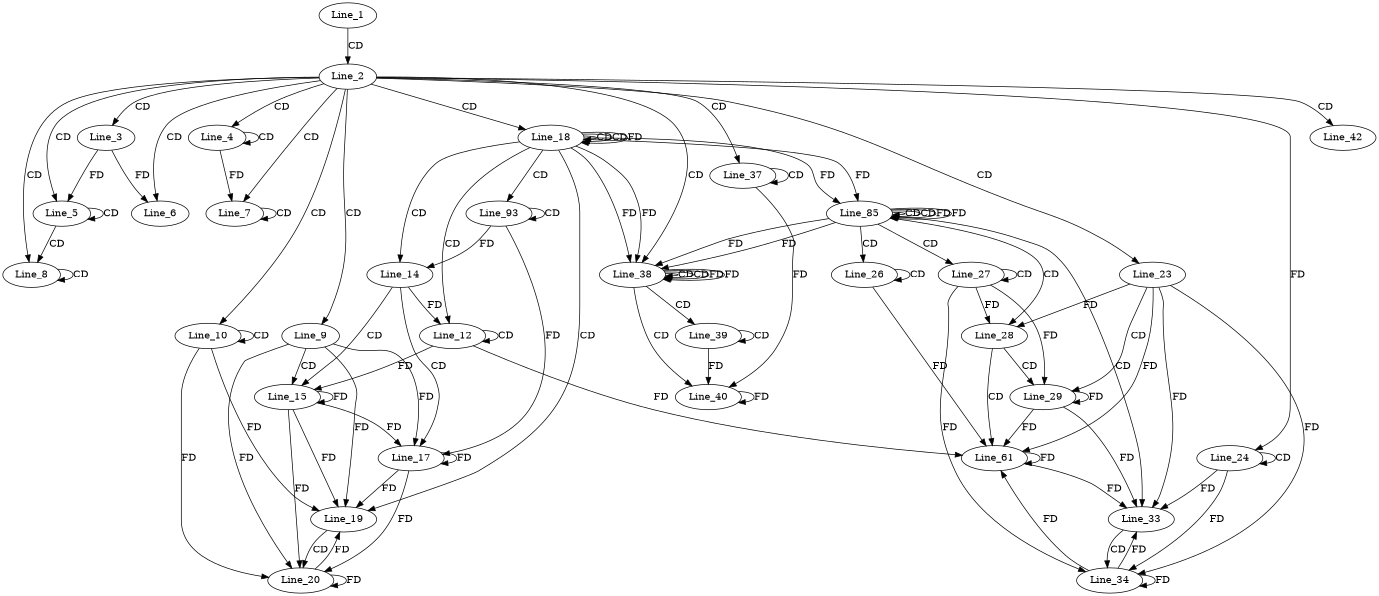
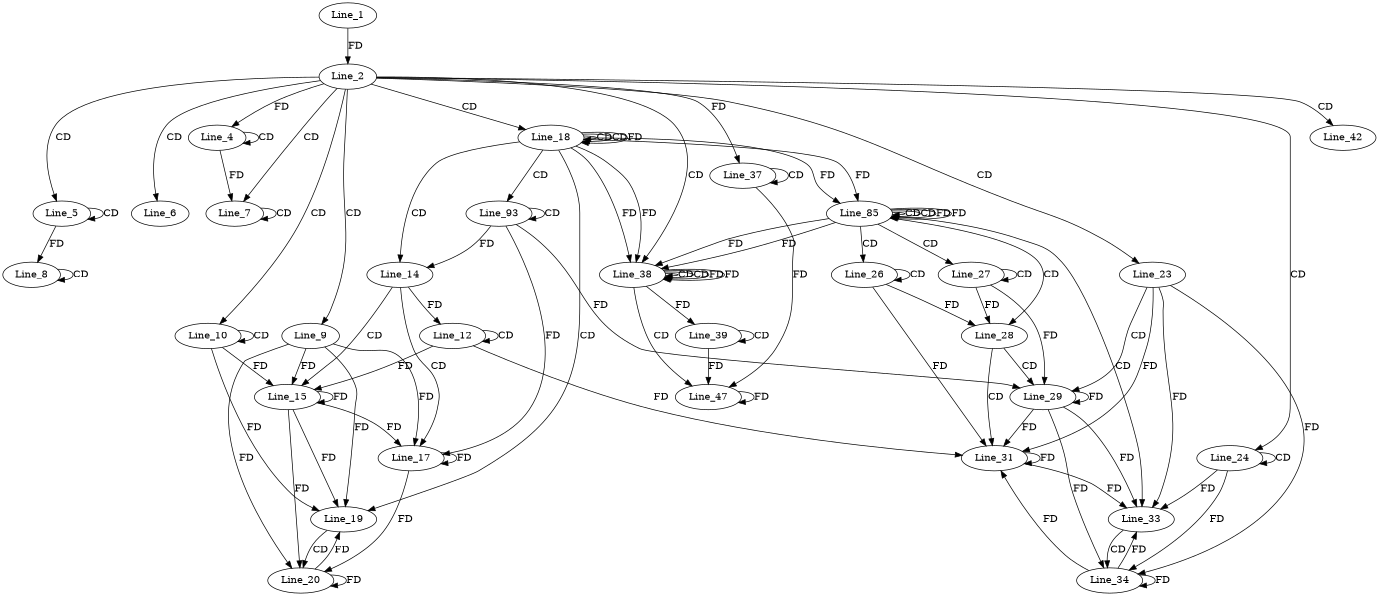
edge "Line_1" -> "Line_2": label "CD" -> "FD"
edge "Line_2" -> "Line_8": removed, label "CD"
edge "Line_2" -> "Line_4": label "CD" -> "FD"
edge "Line_2" -> "Line_37": label "CD" -> "FD"
node "Line_3": removed
edge "Line_18" -> "Line_12": removed, label "CD"
edge "Line_5" -> "Line_8": label "CD" -> "FD"
edge "Line_2" -> "Line_24": label "FD" -> "CD"
edge "Line_23" -> "Line_28": now "Line_26" -> "Line_28"
edge "Line_38" -> "Line_39": label "CD" -> "FD"
edge "Line_93" -> "Line_29": added, label "FD"
edge "Line_9" -> "Line_15": label "CD" -> "FD"
node "Line_40": label "Line_40" -> "Line_47"
edge "Line_27" -> "Line_34": now "Line_29" -> "Line_34"
node "Line_61": label "Line_61" -> "Line_31"
edge "Line_10" -> "Line_20": now "Line_10" -> "Line_15"
edge "Line_17" -> "Line_19": removed, label "FD"
